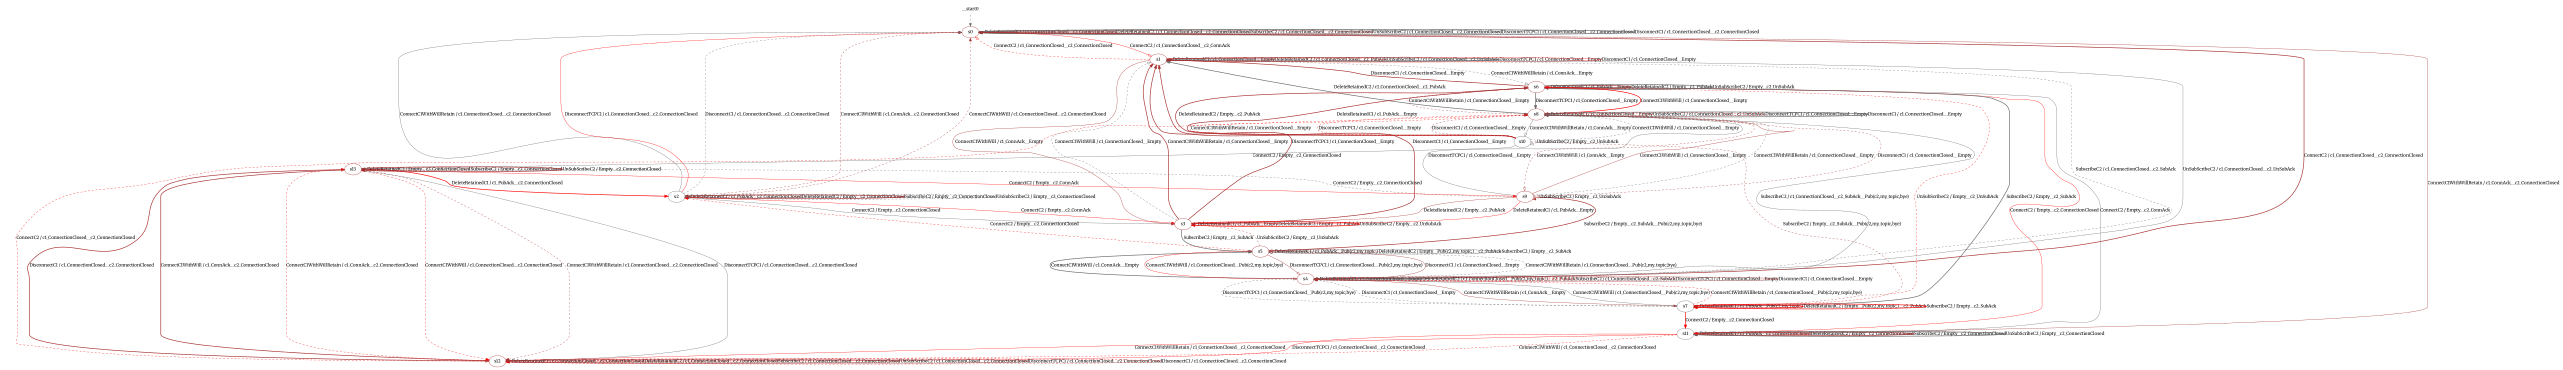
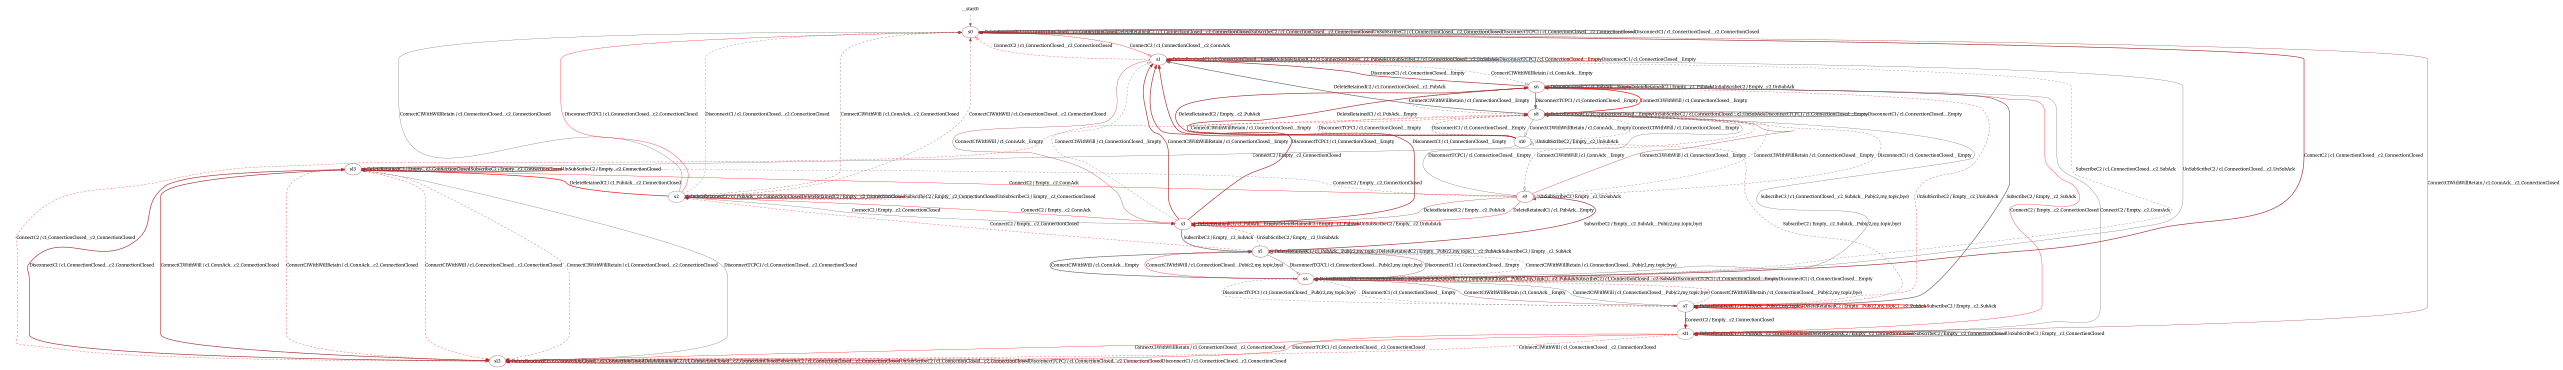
edge "s13" -> "s9": arrowhead normal -> onormal
edge "s13" -> "s2": reversed
